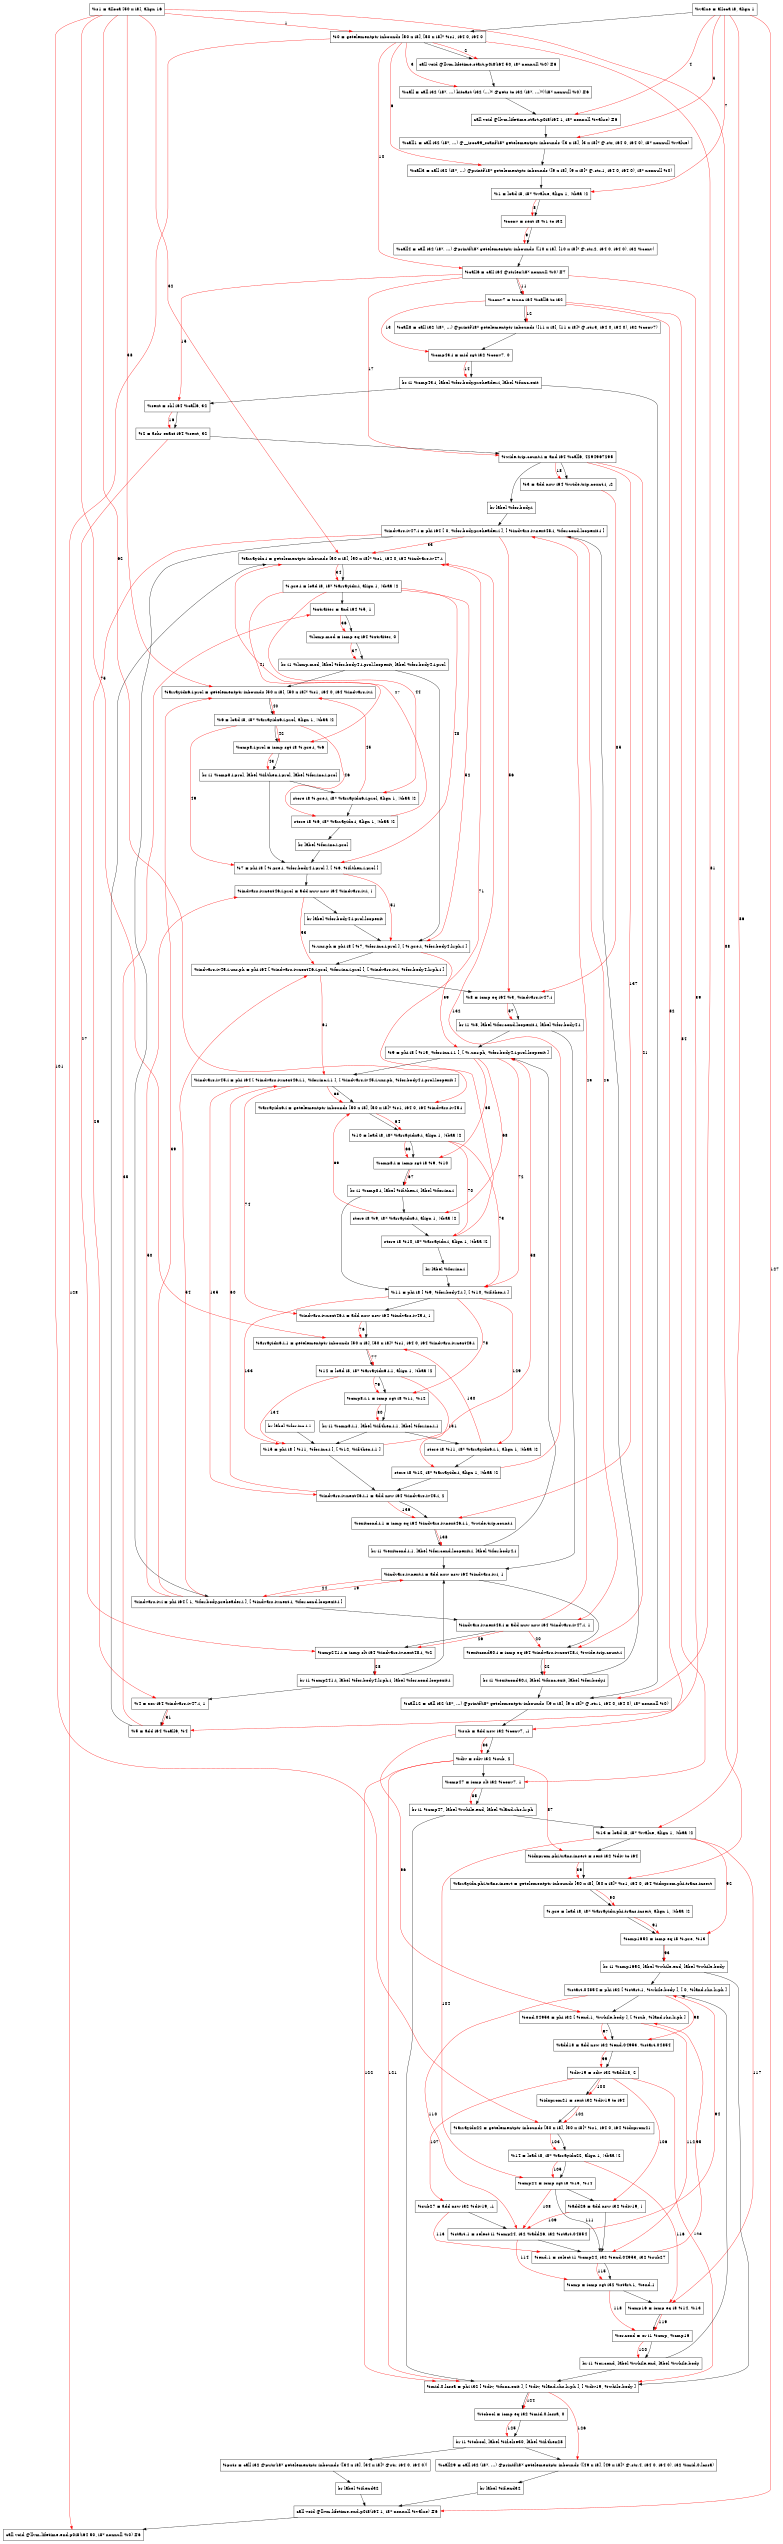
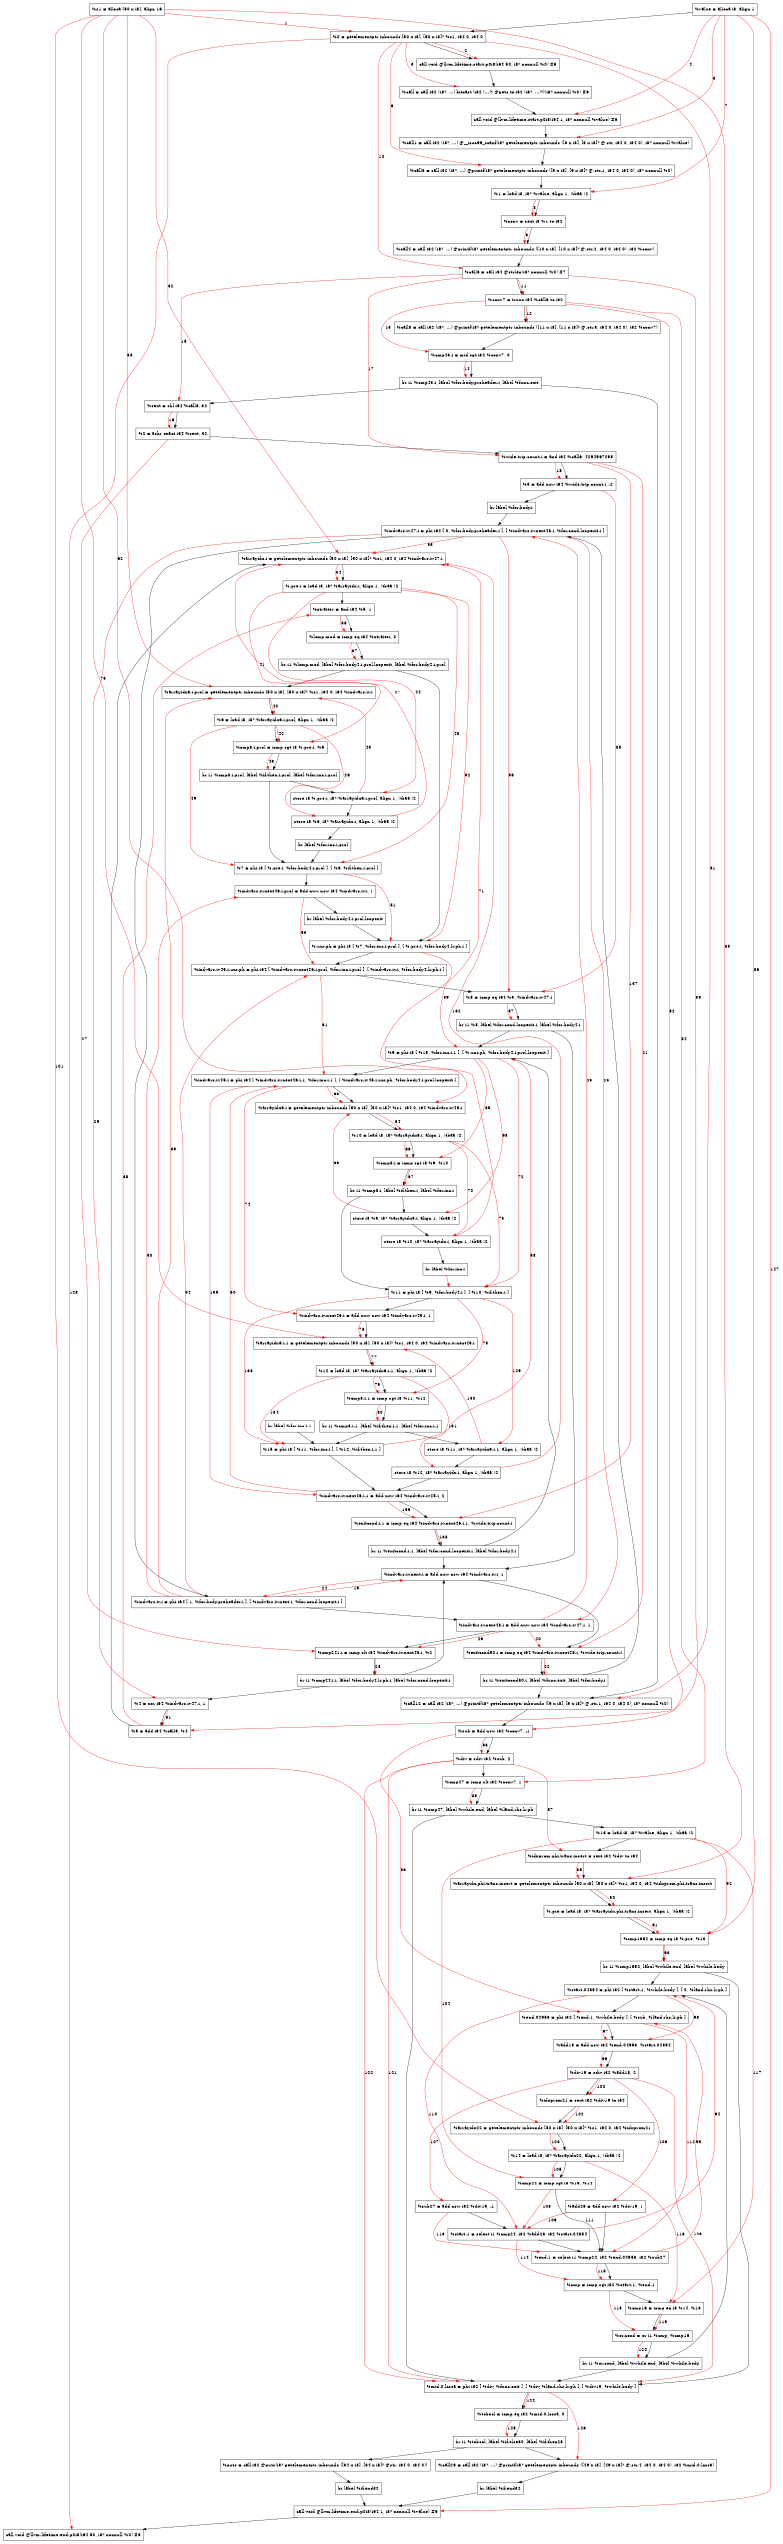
edge "%wide.trip.count.i = and i64 %call6, 4294967295" -> "br label %for.body.i": now "%3 = add nsw i64 %wide.trip.count.i, -2" -> "br label %for.body.i"
edge "%value = alloca i8, align 1" -> "%13 = load i8, i8* %value, align 1, !tbaa !2": now "%value = alloca i8, align 1" -> "%cmp1652 = icmp eq i8 %.pre, %13"
edge "br label %for.inc.i" -> "%11 = phi i8 [ %9, %for.body4.i ], [ %10, %if.then.i ]": color black -> red
edge "%cmp24 = icmp sgt i8 %13, %14" -> "%add26 = add nsw i32 %div19, 1": removed
